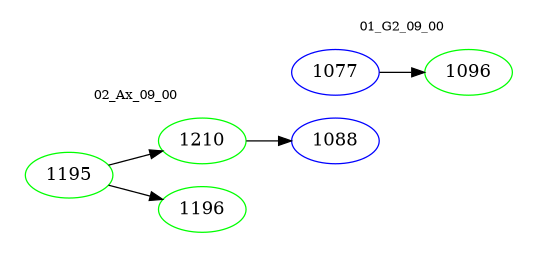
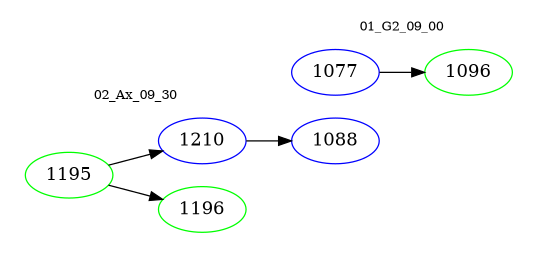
cluster "02_Ax_09_00": label "02_Ax_09_00" -> "02_Ax_09_30"
node "1210": color green -> blue
